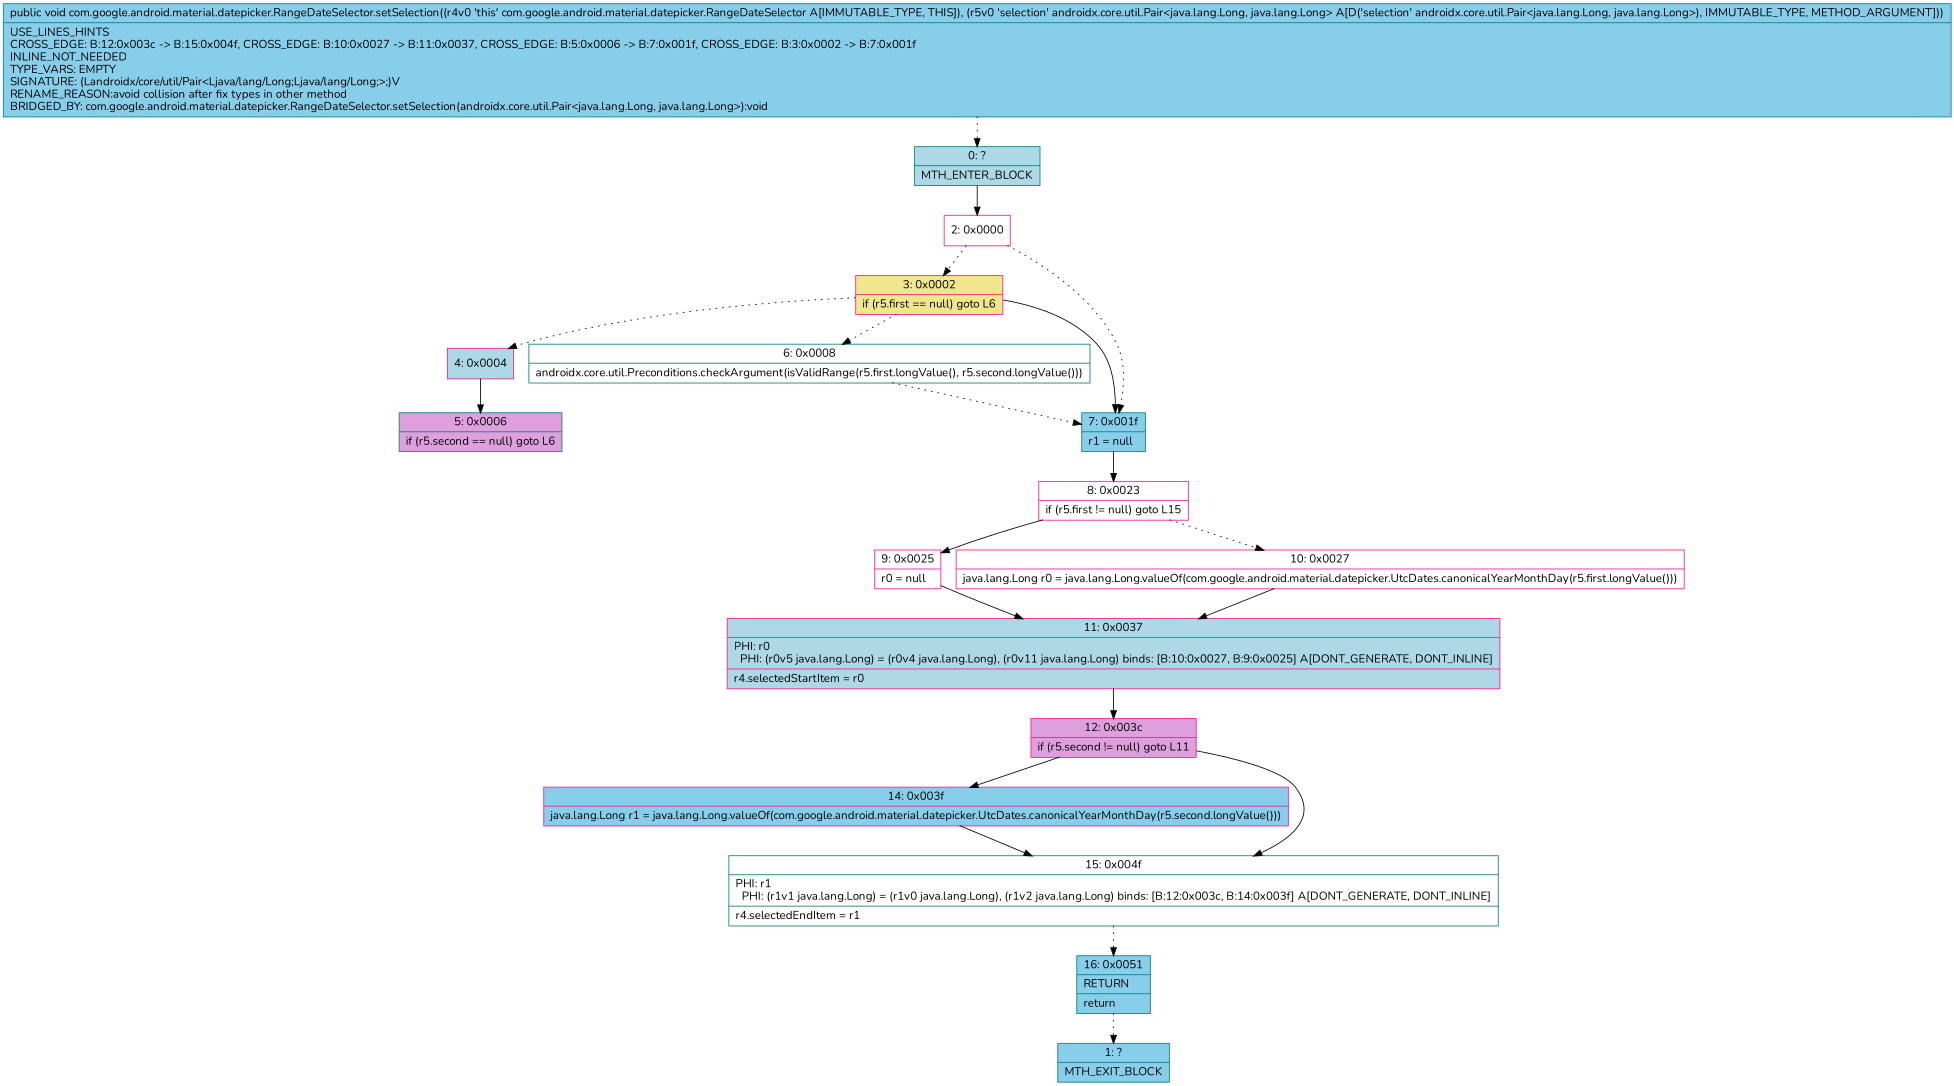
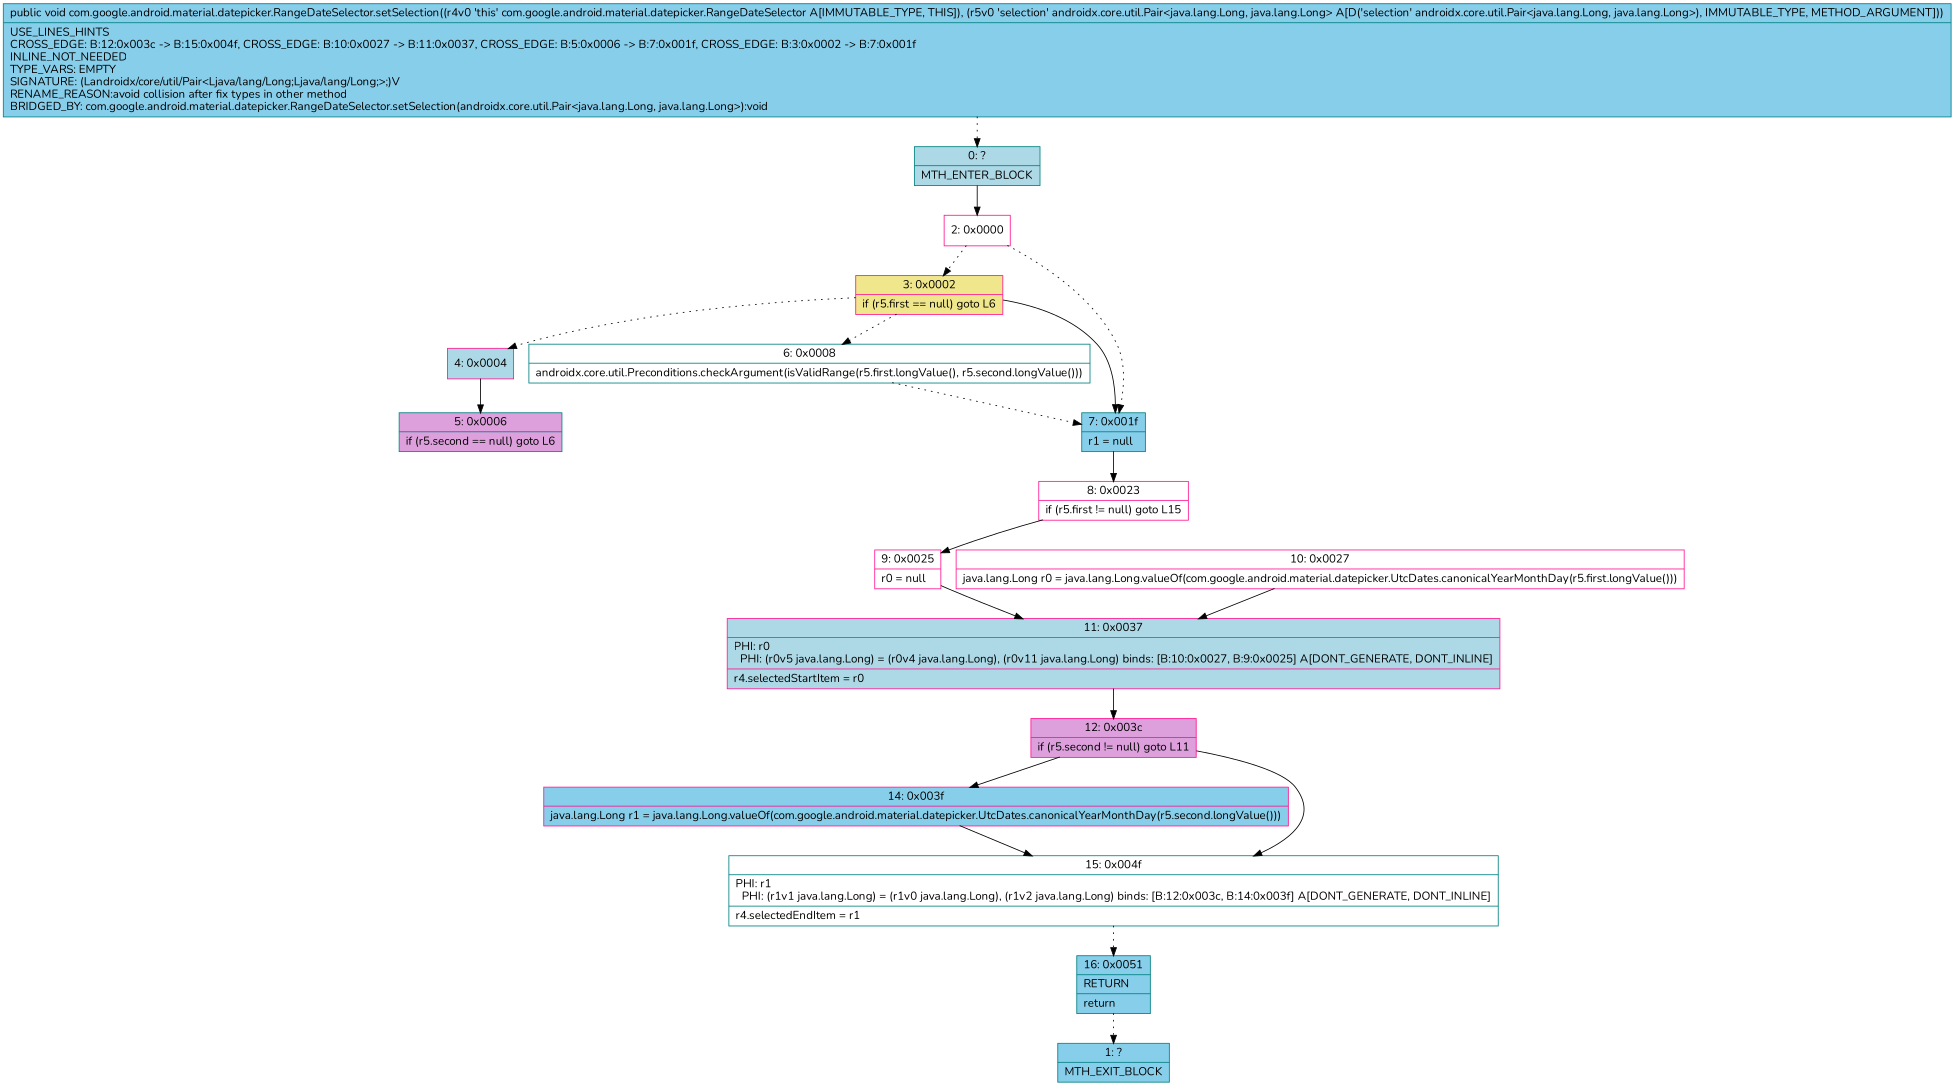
edge "8: 0x0023" -> "10: 0x0027": removed
